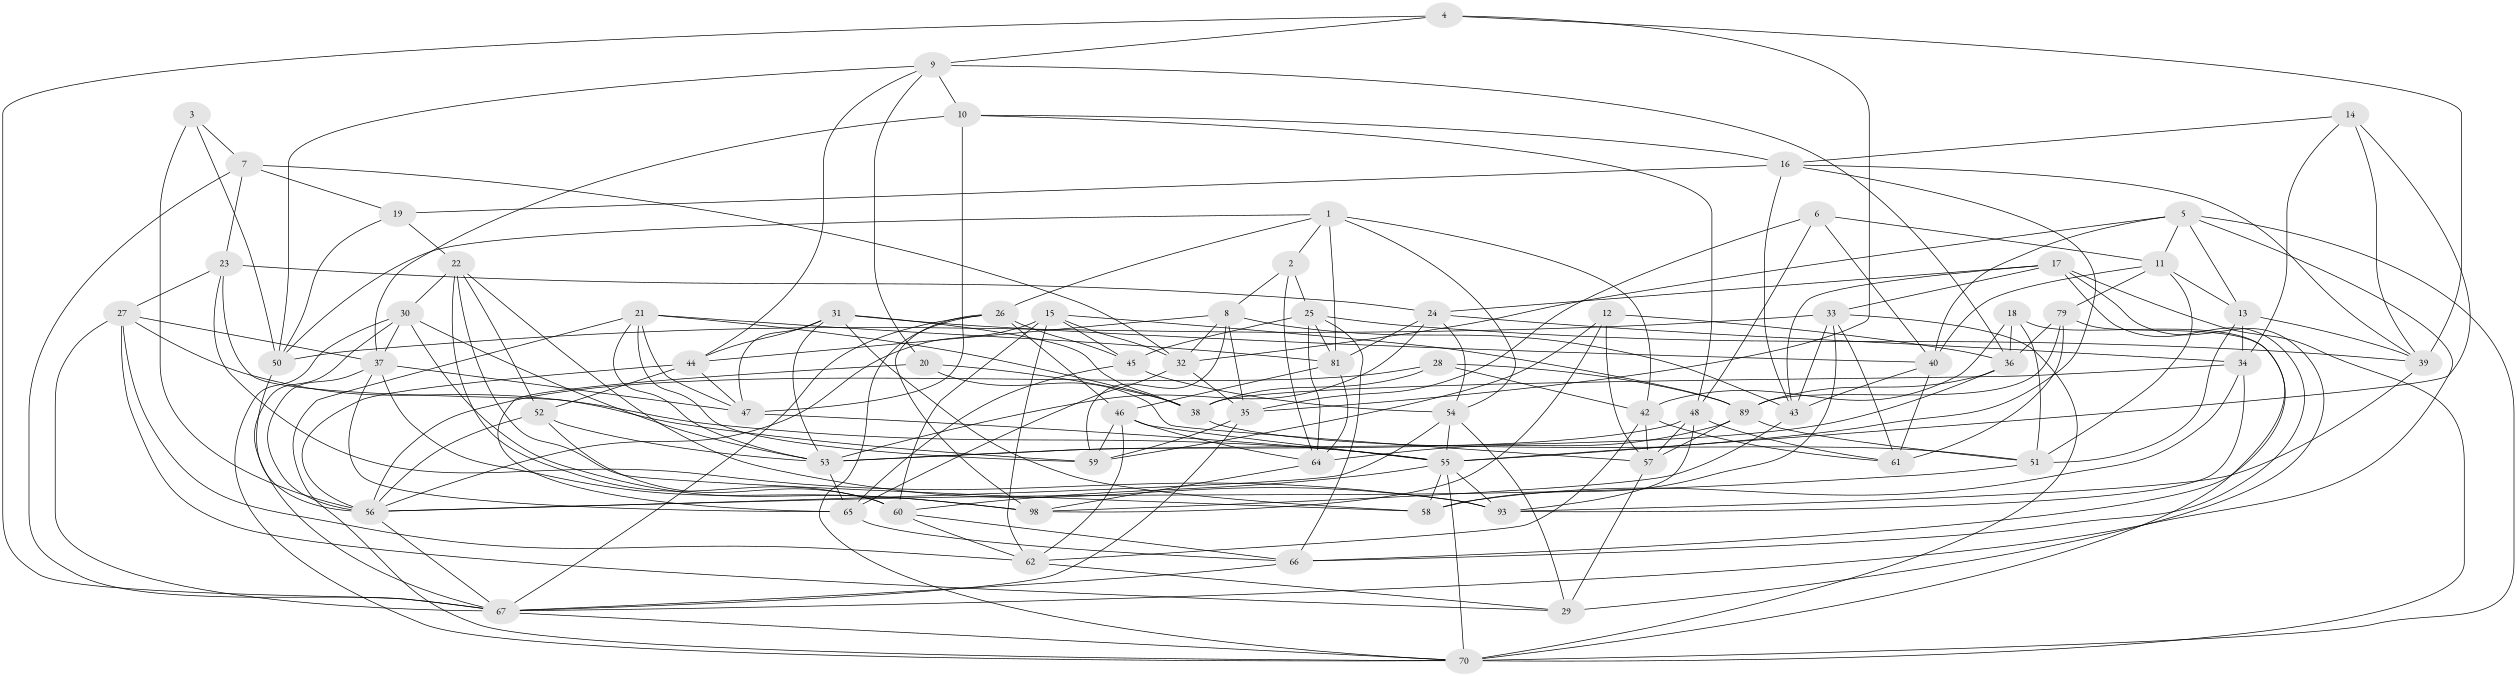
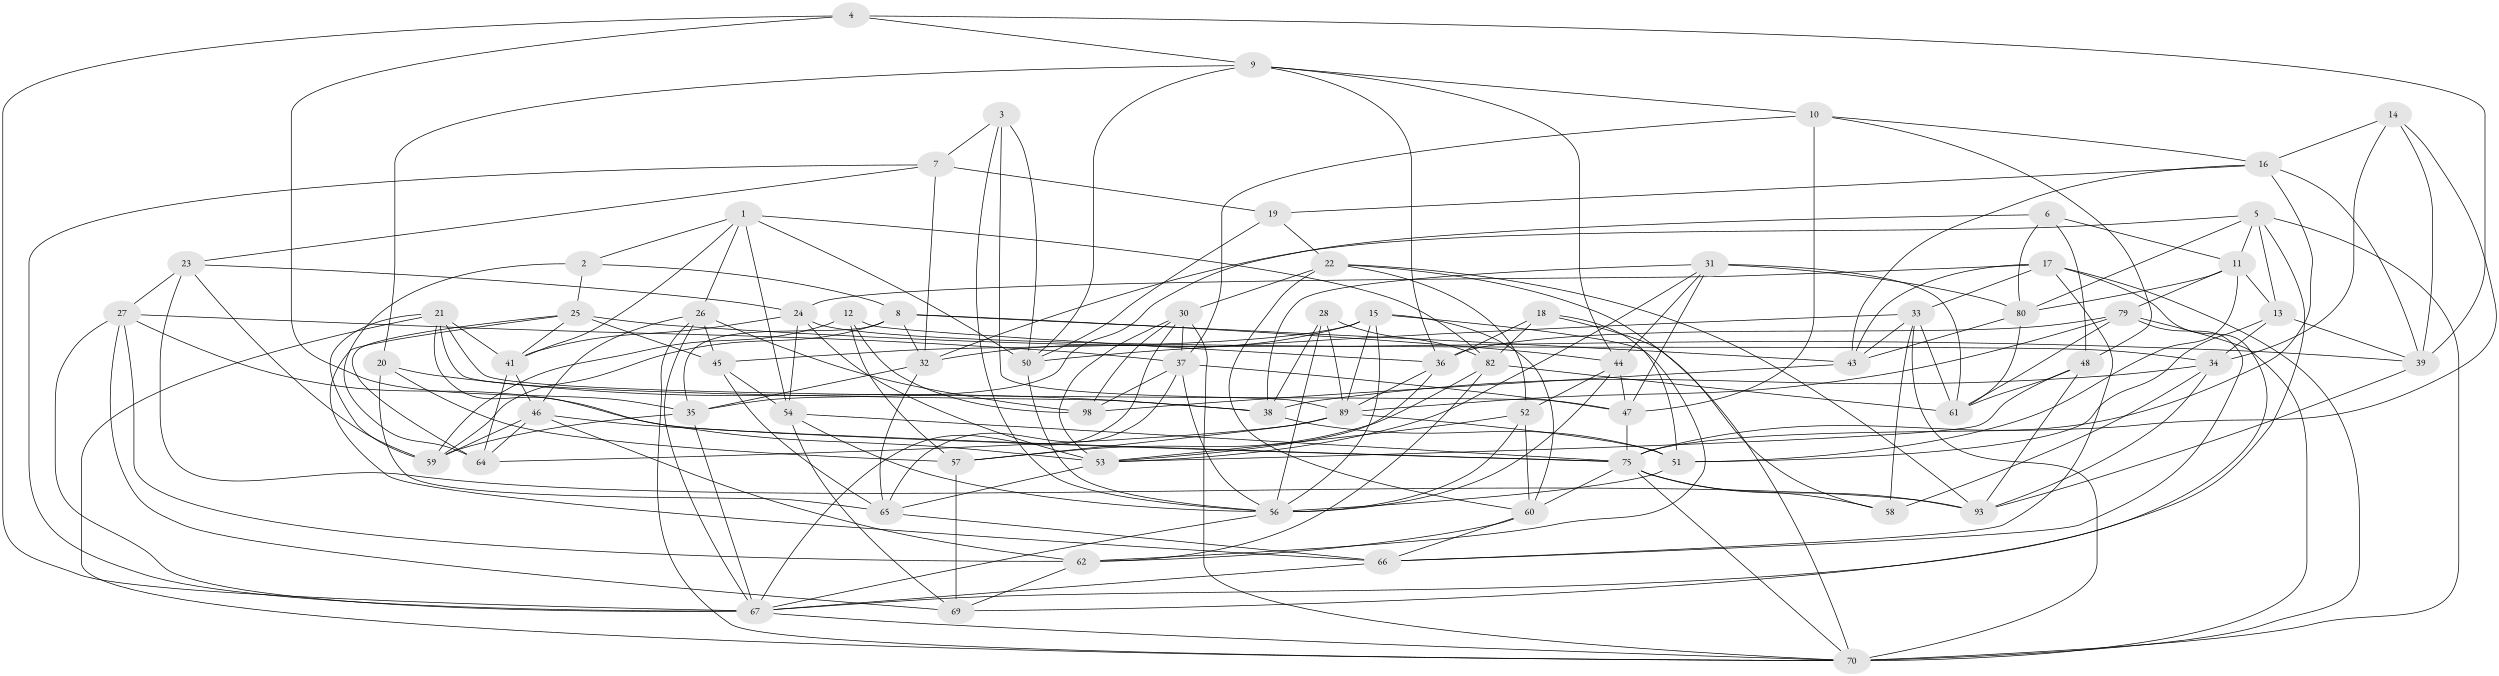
node "81": label "81" -> "41"
node "40": label "40" -> "80"
edge "3" -- "89": added
node "42": label "42" -> "82"
edge "48" -- "57": removed
node "55": label "55" -> "75"
edge "64" -- "98": removed
edge "31" -- "58": now "31" -- "61"
edge "79" -- "70": added
node "29": label "29" -> "69"
